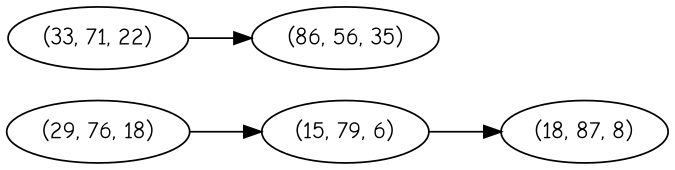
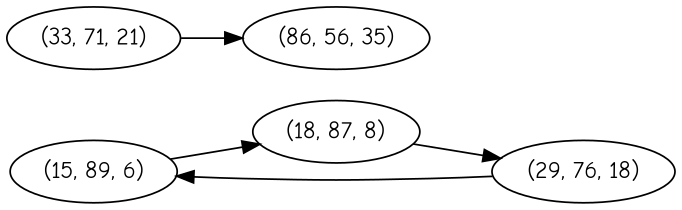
node "(33, 71, 22)": label "(33, 71, 22)" -> "(33, 71, 21)"
node "(15, 79, 6)": label "(15, 79, 6)" -> "(15, 89, 6)"
edge "(18, 87, 8)" -> "(29, 76, 18)": added
